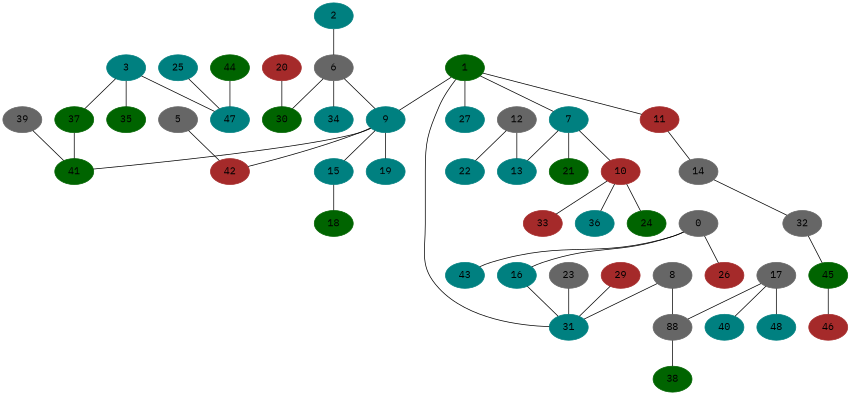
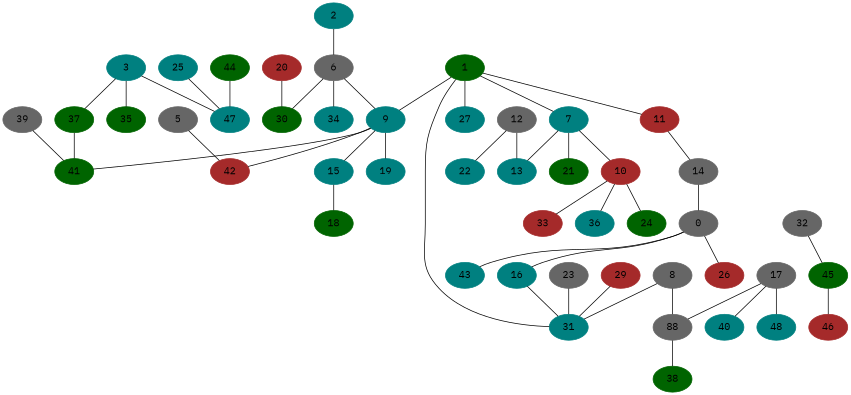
edge "14" -- "32": now "14" -- "0"
